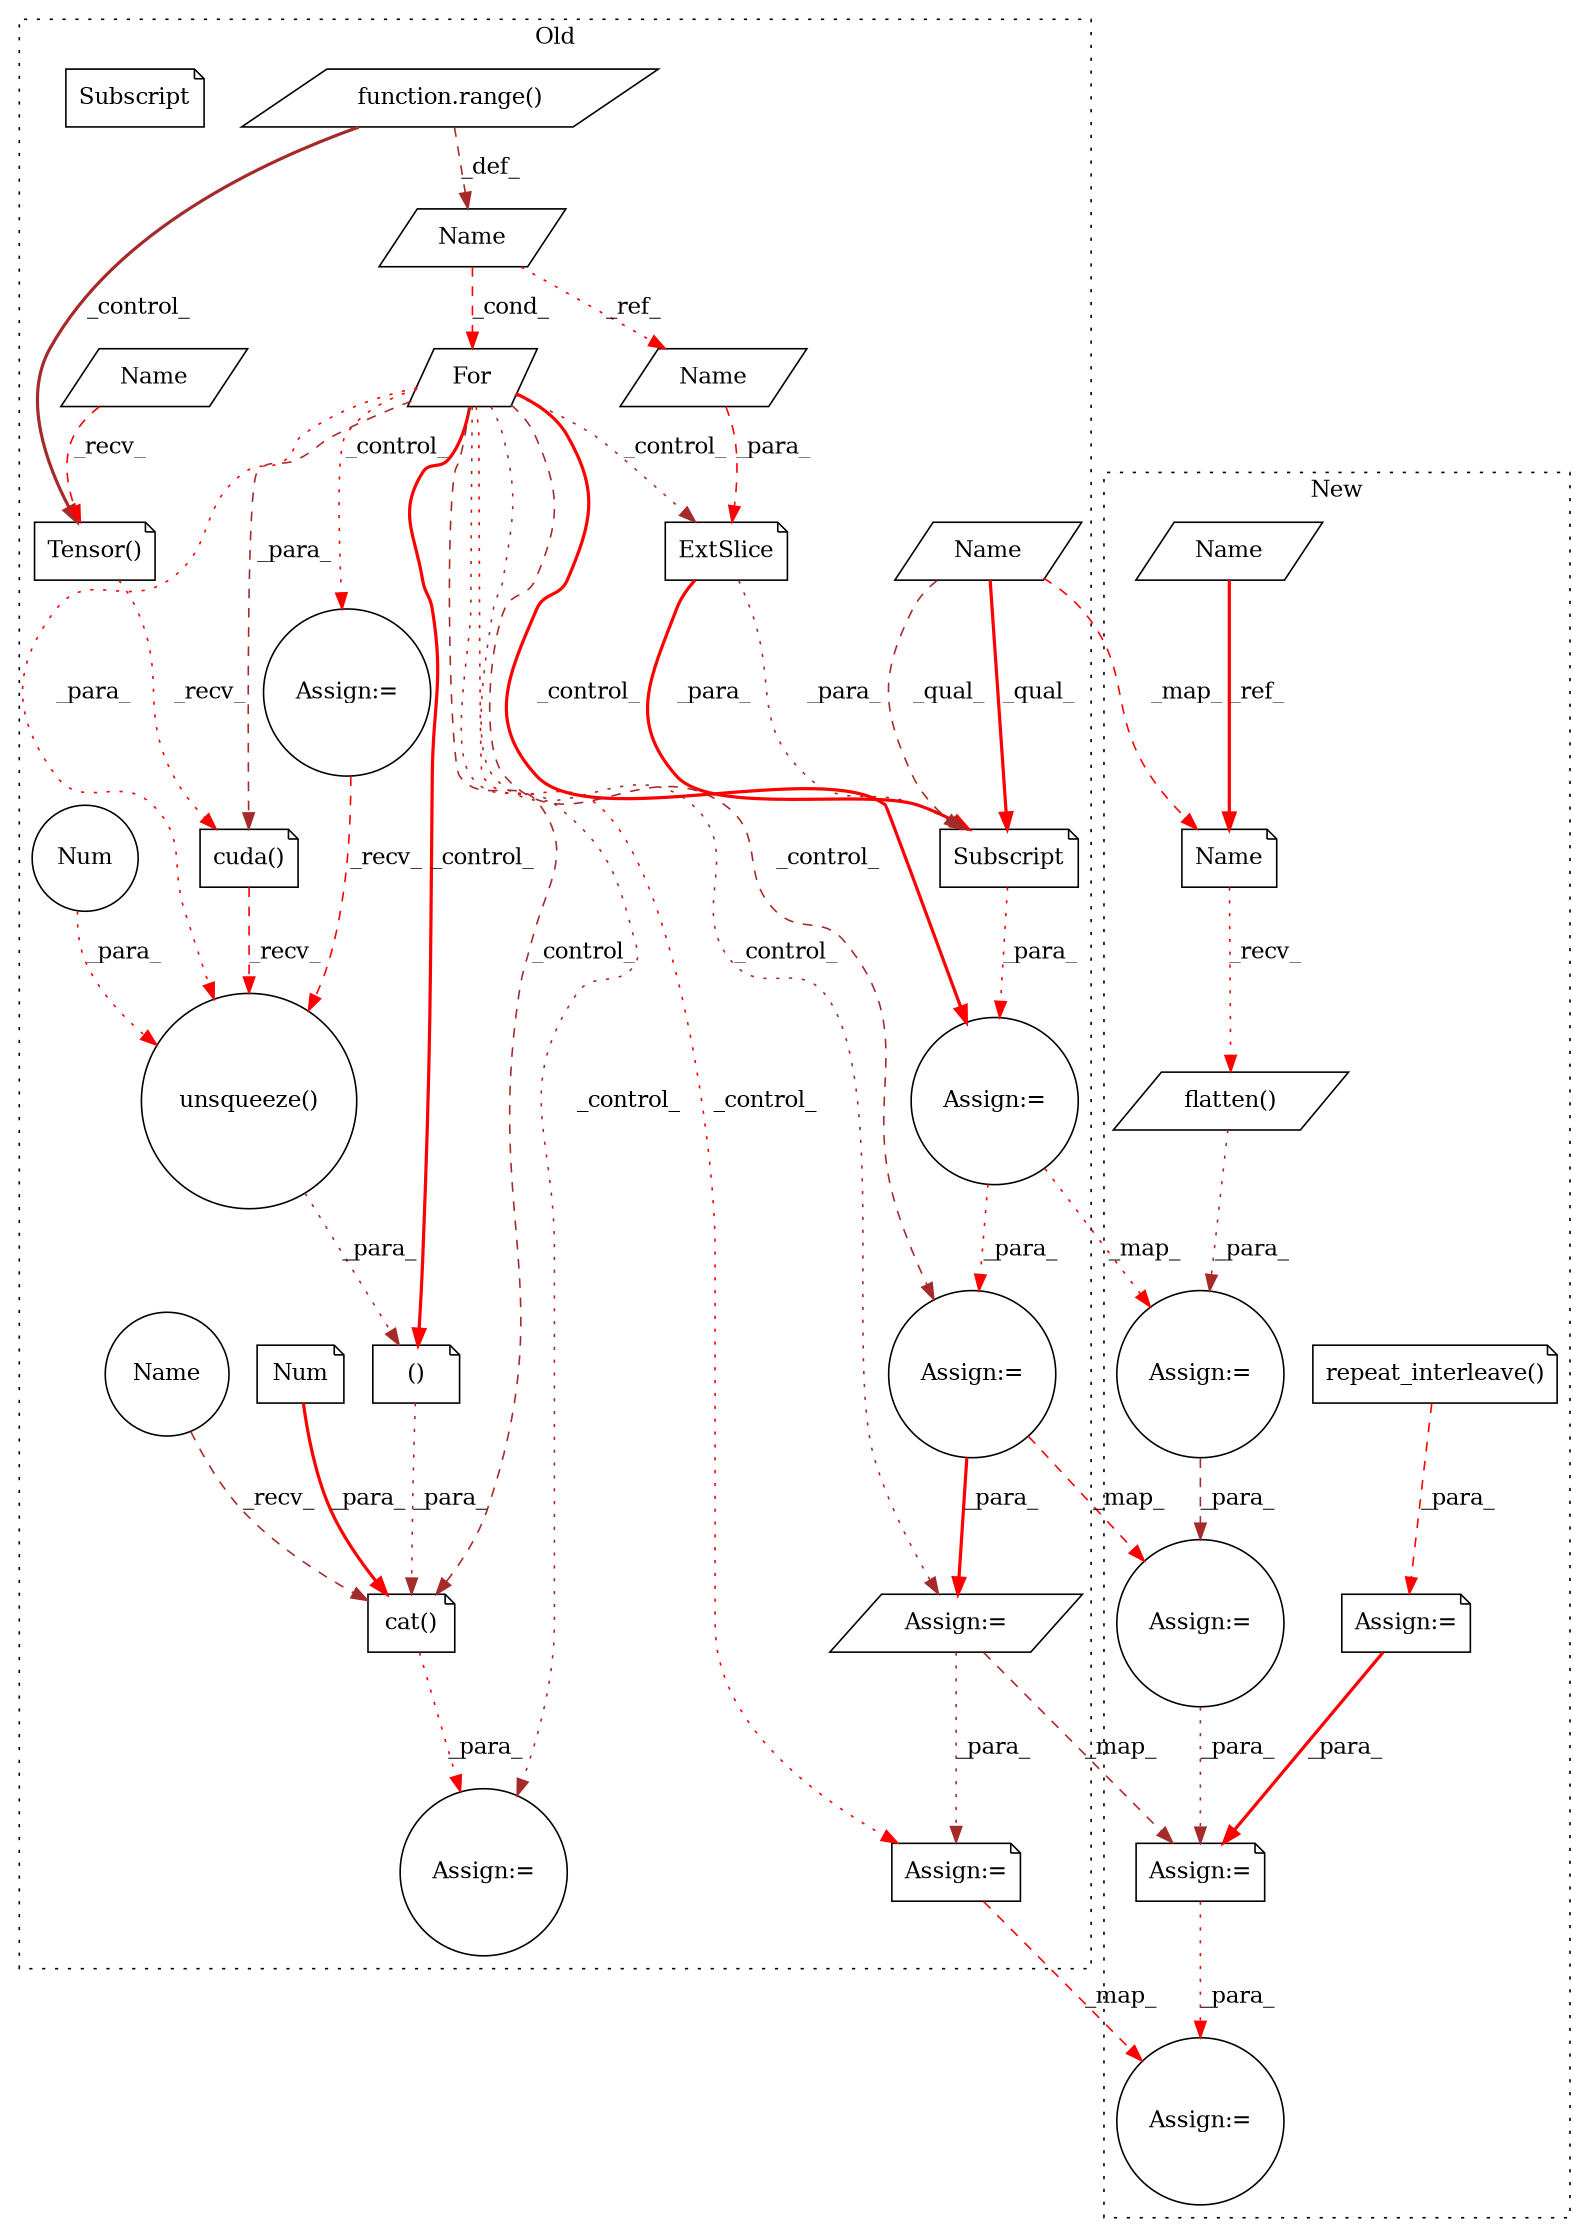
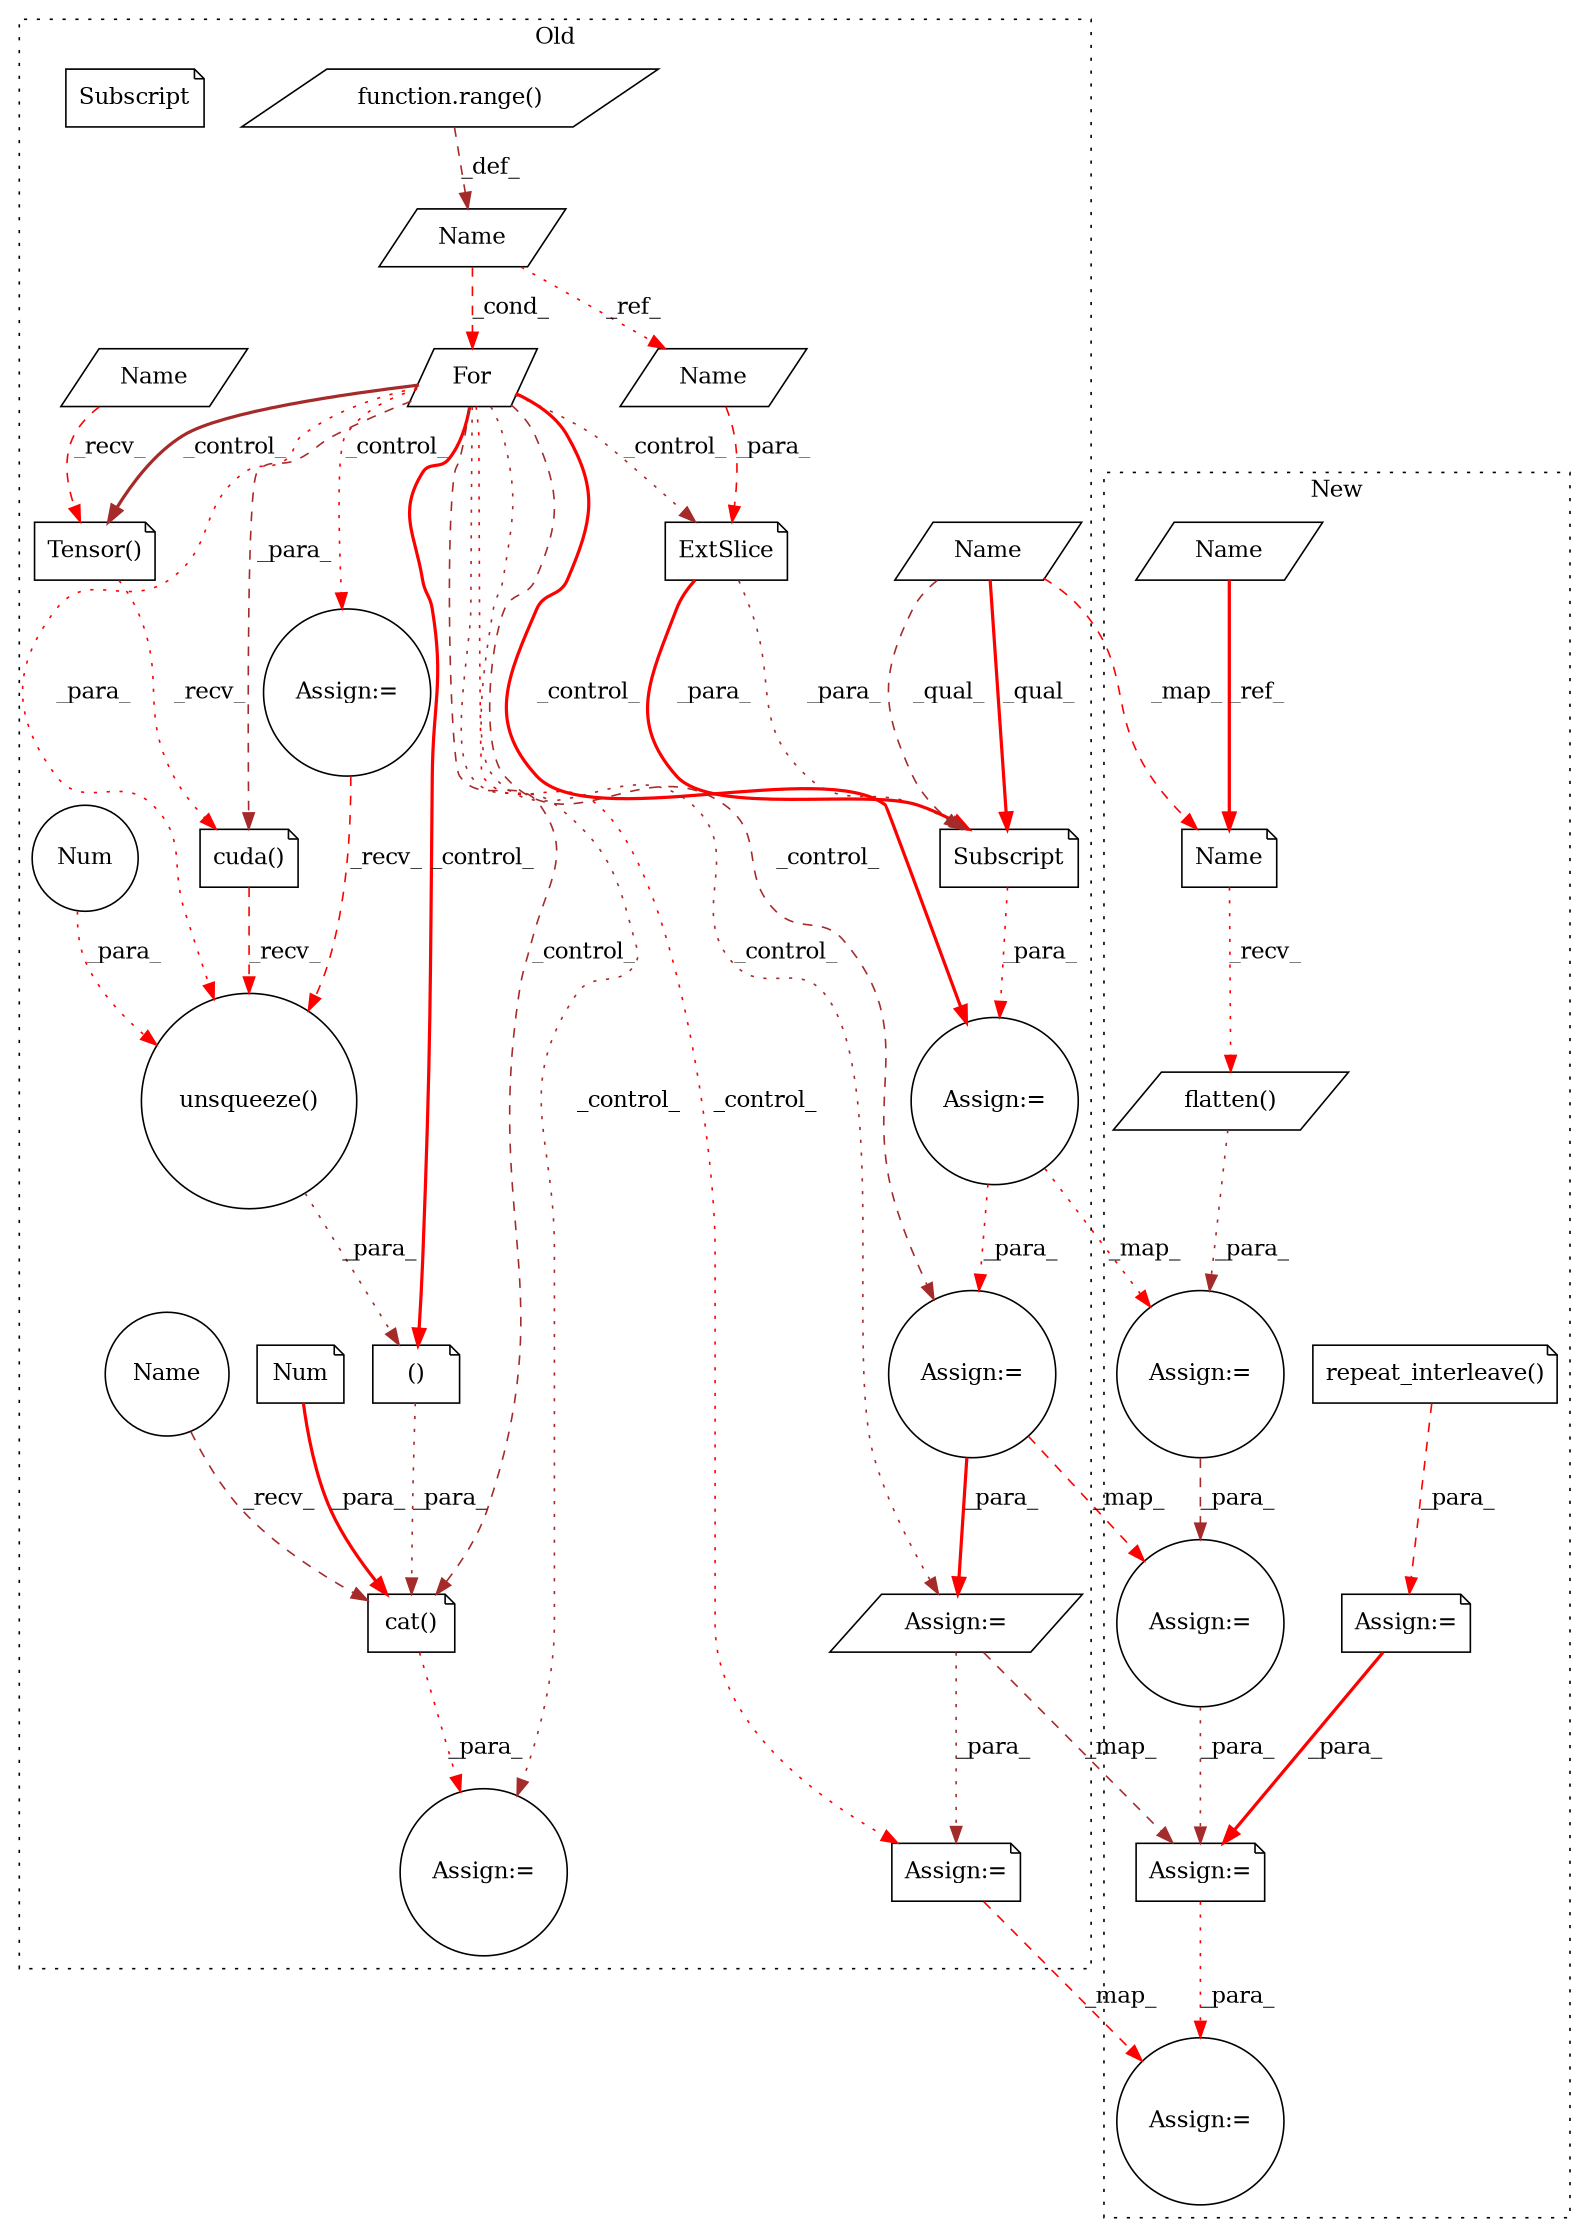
edge "function.range()" -> "Tensor()": now "For" -> "Tensor()"
